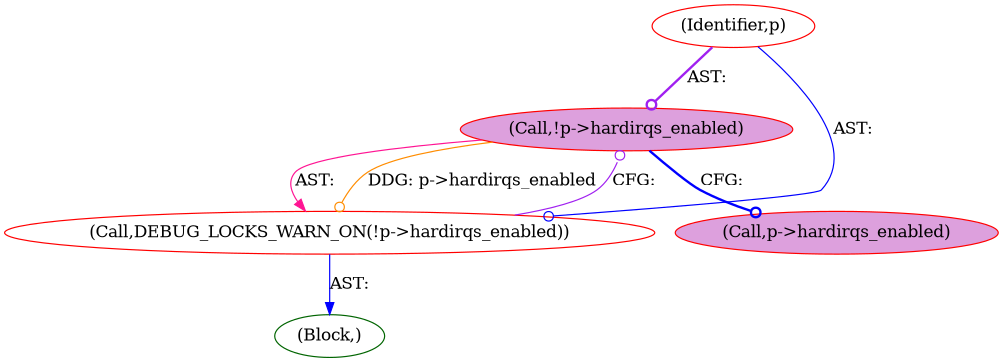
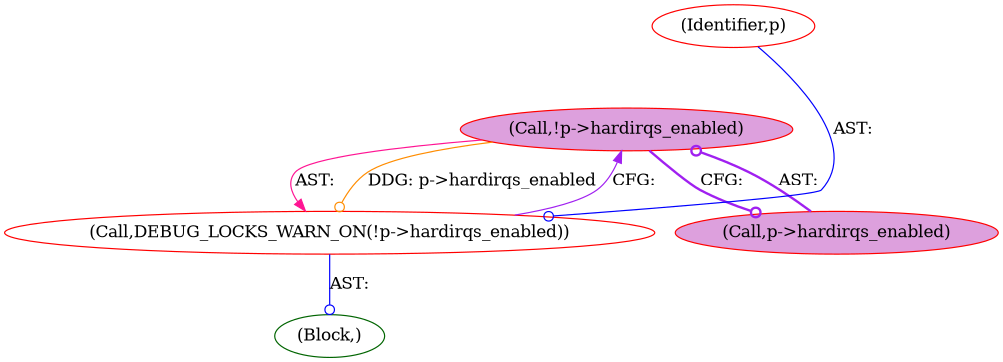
edge "(Identifier,p)" -> "(Call,!p->hardirqs_enabled)": now "(Call,p->hardirqs_enabled)" -> "(Call,!p->hardirqs_enabled)"
edge "(Call,!p->hardirqs_enabled)" -> "(Call,p->hardirqs_enabled)": color blue -> purple
edge "(Call,DEBUG_LOCKS_WARN_ON(!p->hardirqs_enabled))" -> "(Call,!p->hardirqs_enabled)": arrowhead odot -> normal
edge "(Call,DEBUG_LOCKS_WARN_ON(!p->hardirqs_enabled))" -> "(Block,)": arrowhead normal -> odot
